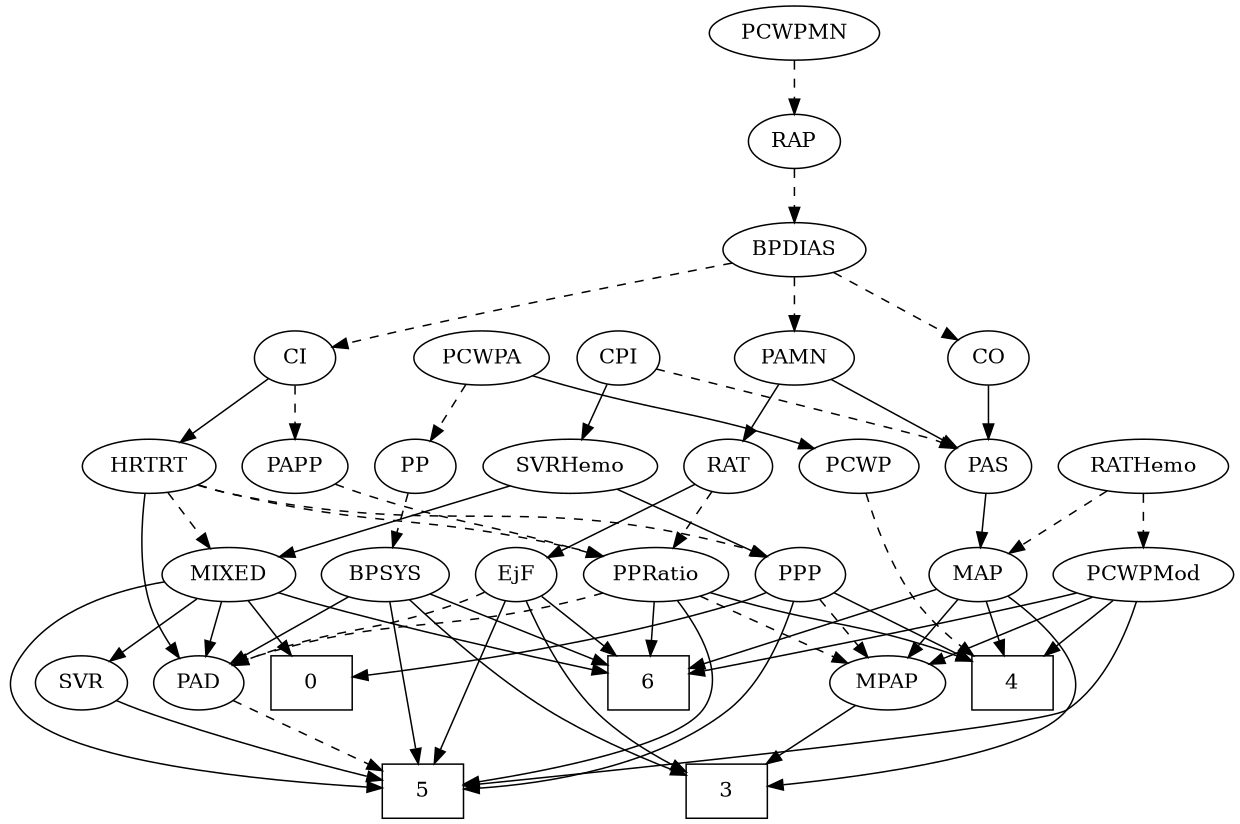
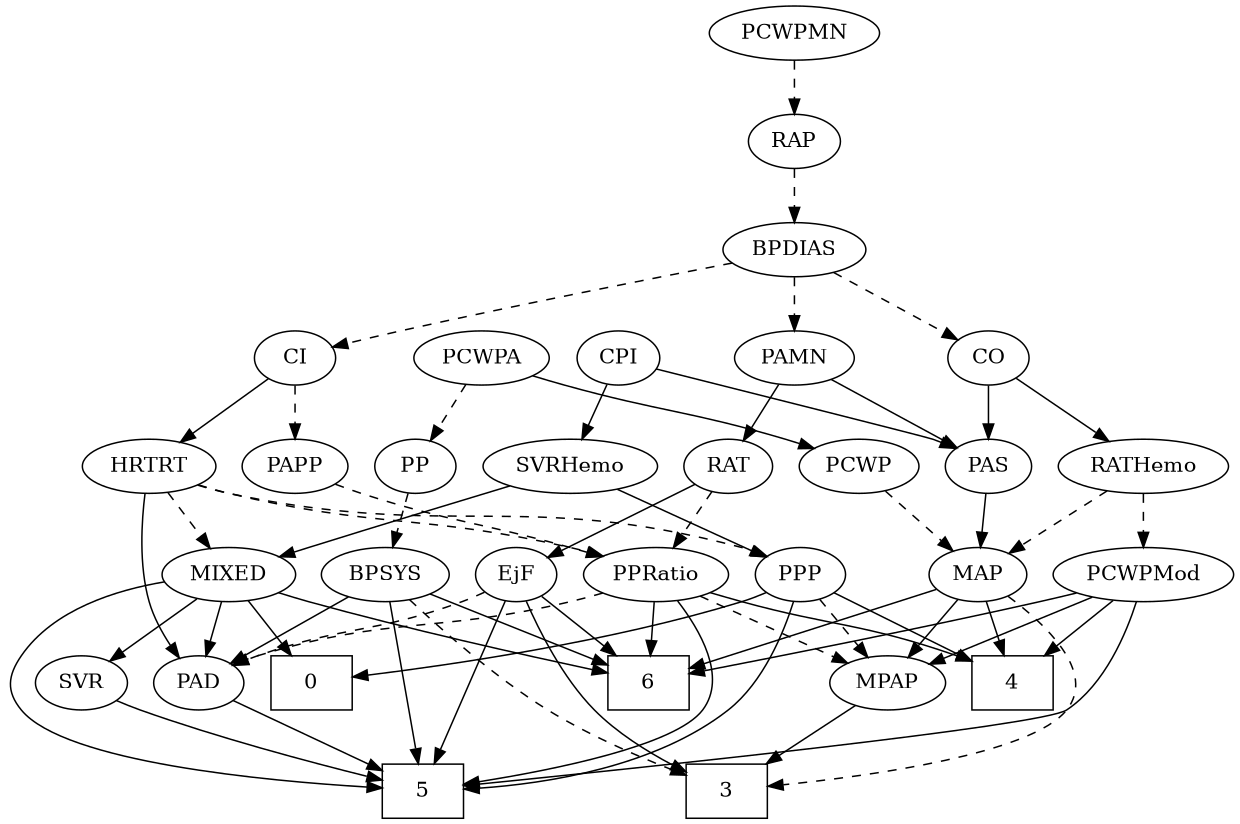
edge "CPI" -> "PAS": style dashed -> solid
edge "CO" -> "RATHemo": added
edge "PCWP" -> "4": now "PCWP" -> "MAP"
edge "BPSYS" -> "3": style solid -> dashed
edge "PAD" -> "5": style dashed -> solid
edge "MAP" -> "3": style solid -> dashed
